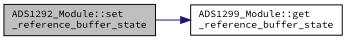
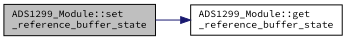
node "ADS1292_Module::set _reference_buffer_state": label "ADS1292_Module::set _reference_buffer_state" -> "ADS1299_Module::set _reference_buffer_state"
